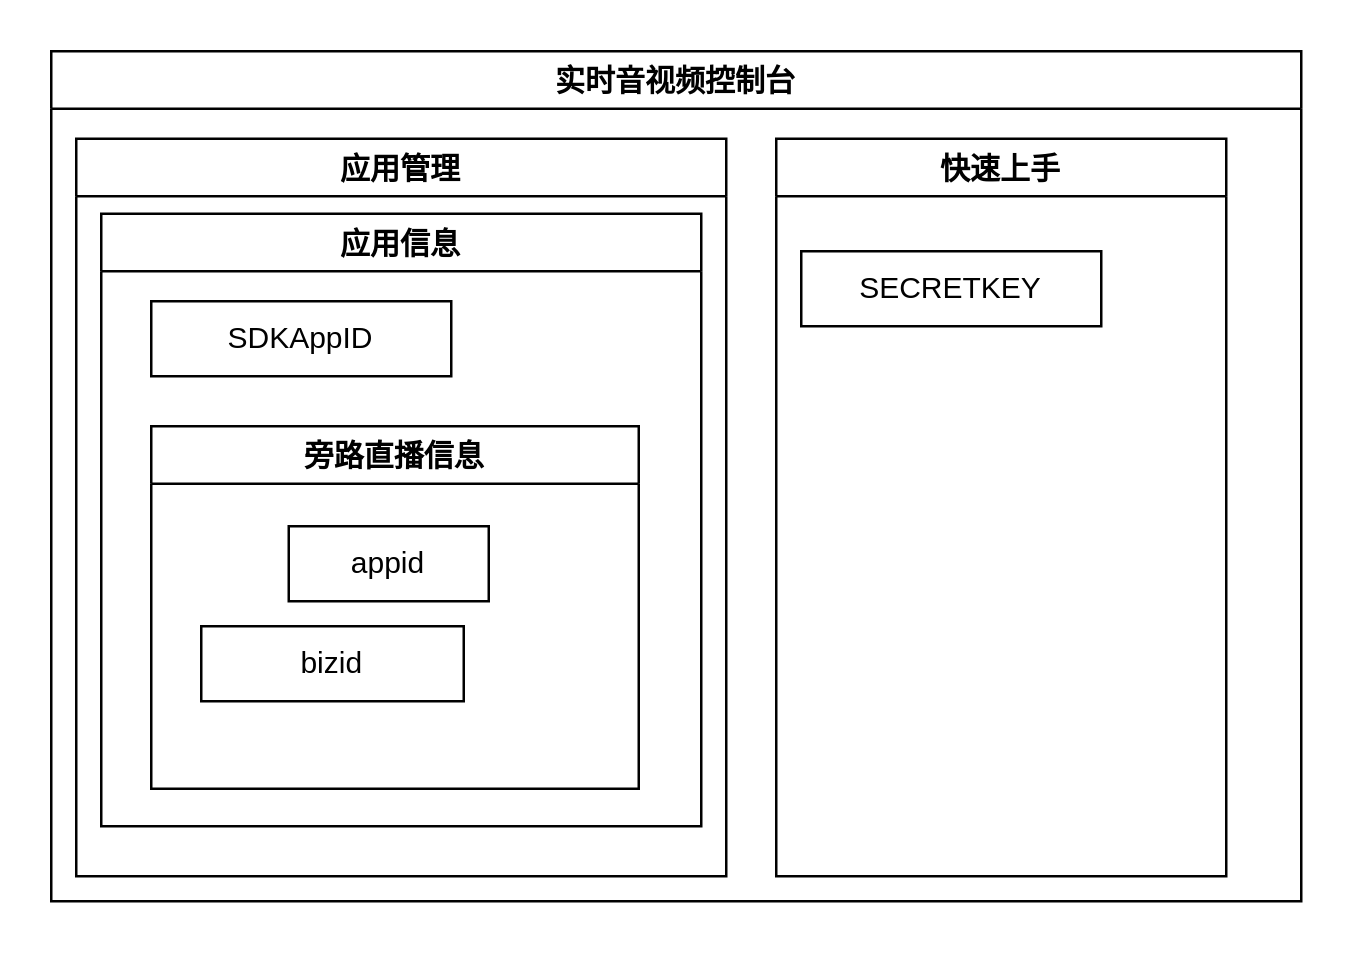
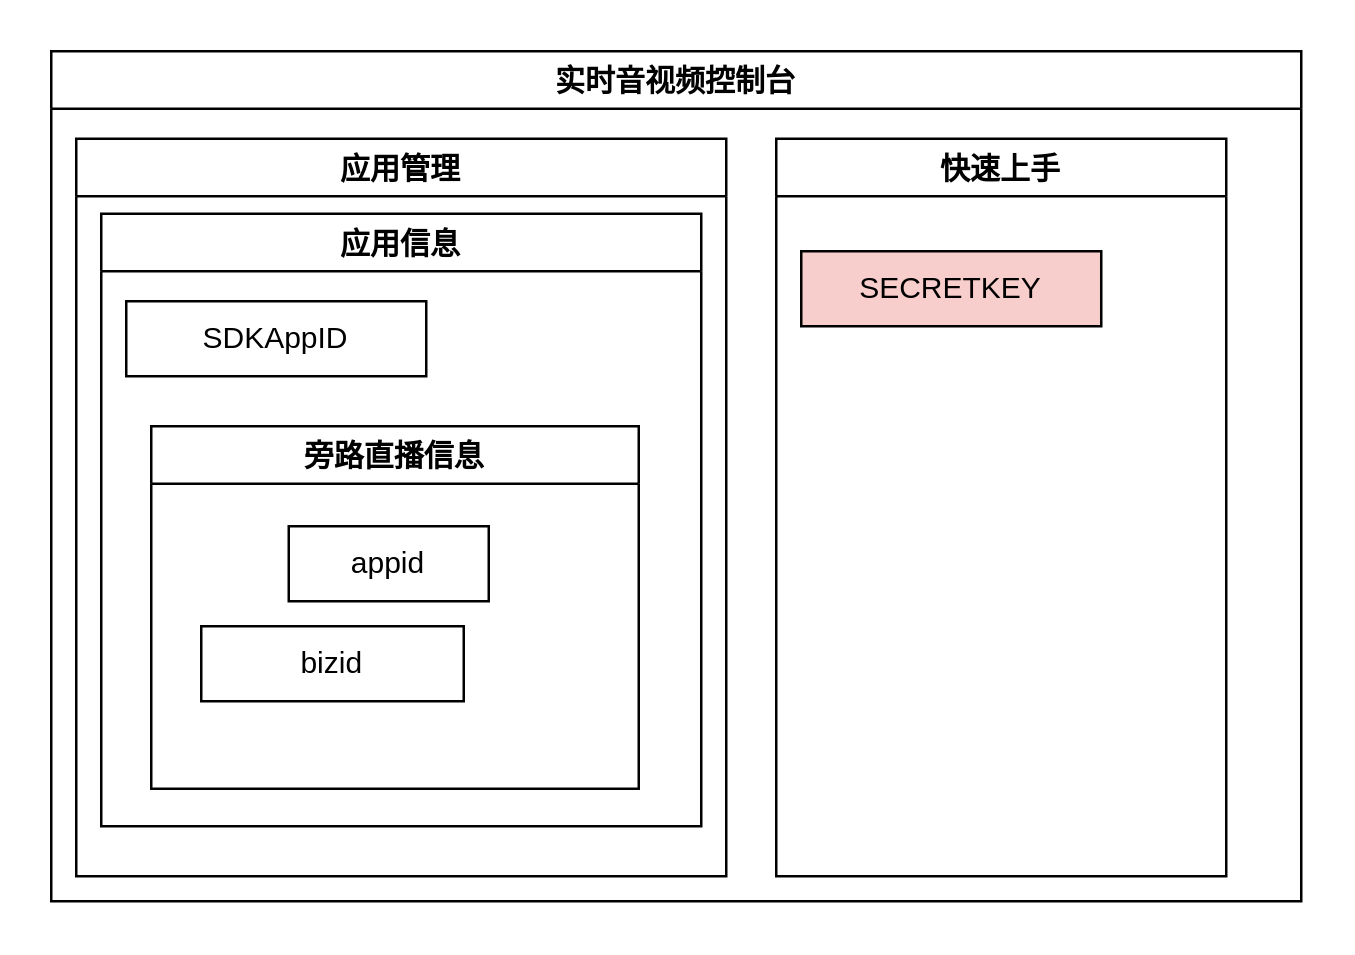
node "SECRETKEY": fillcolor #ffffff -> #f8cecc
node "SDKAppID": moved (301, 339) -> (276, 339)
